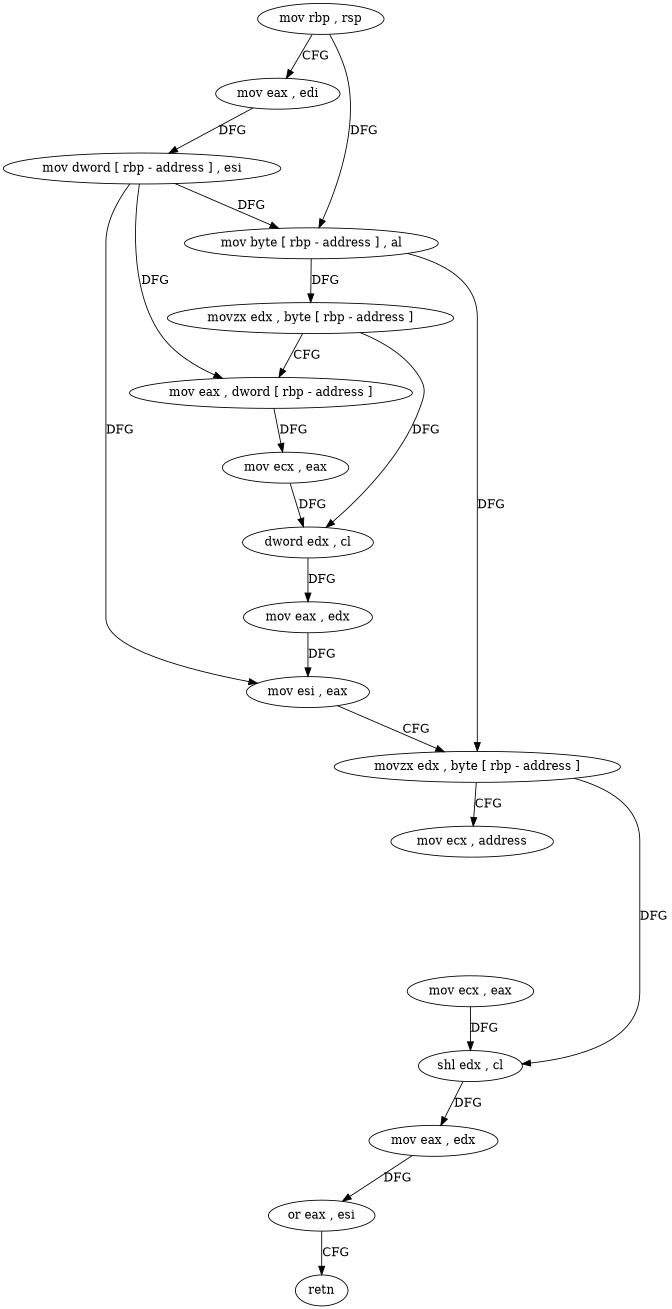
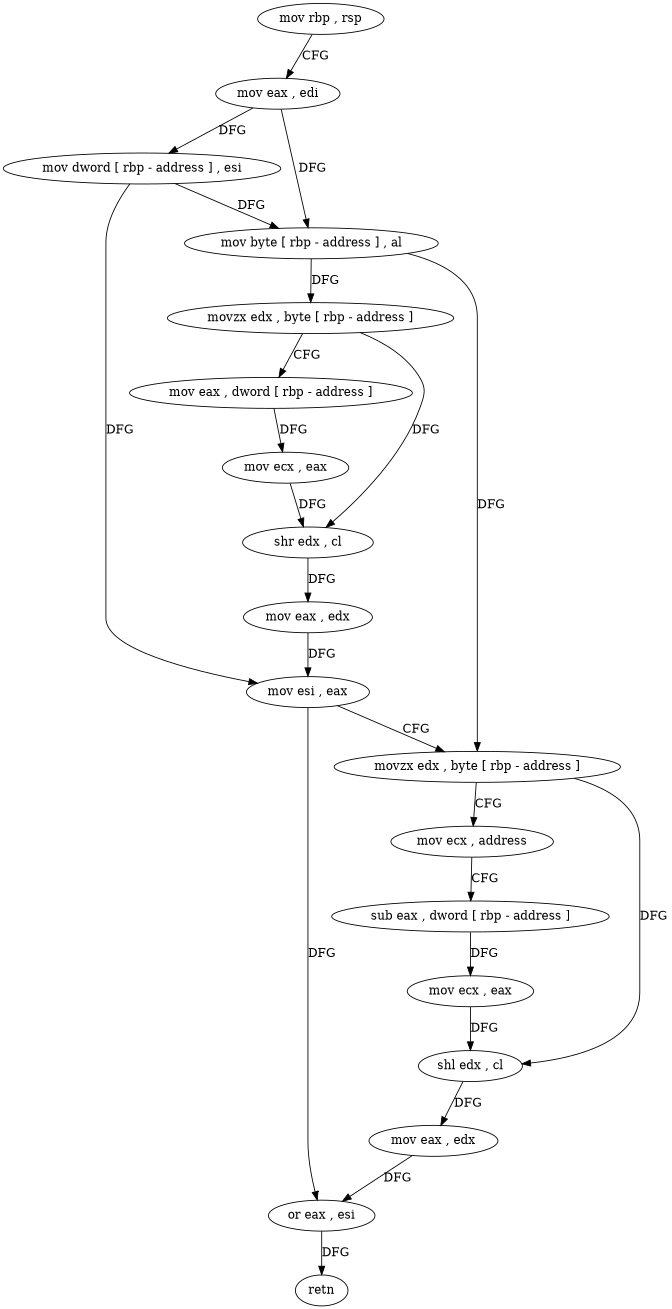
edge "mov rbp , rsp" -> "mov byte [ rbp - address ] , al": now "mov eax , edi" -> "mov byte [ rbp - address ] , al"
edge "mov dword [ rbp - address ] , esi" -> "mov eax , dword [ rbp - address ]": removed, label "DFG"
node "dword edx , cl": label "dword edx , cl" -> "shr edx , cl"
node "sub eax , dword [ rbp - address ]": added
edge "mov esi , eax" -> "or eax , esi": added, label "DFG"
edge "or eax , esi" -> "retn": label "CFG" -> "DFG"
